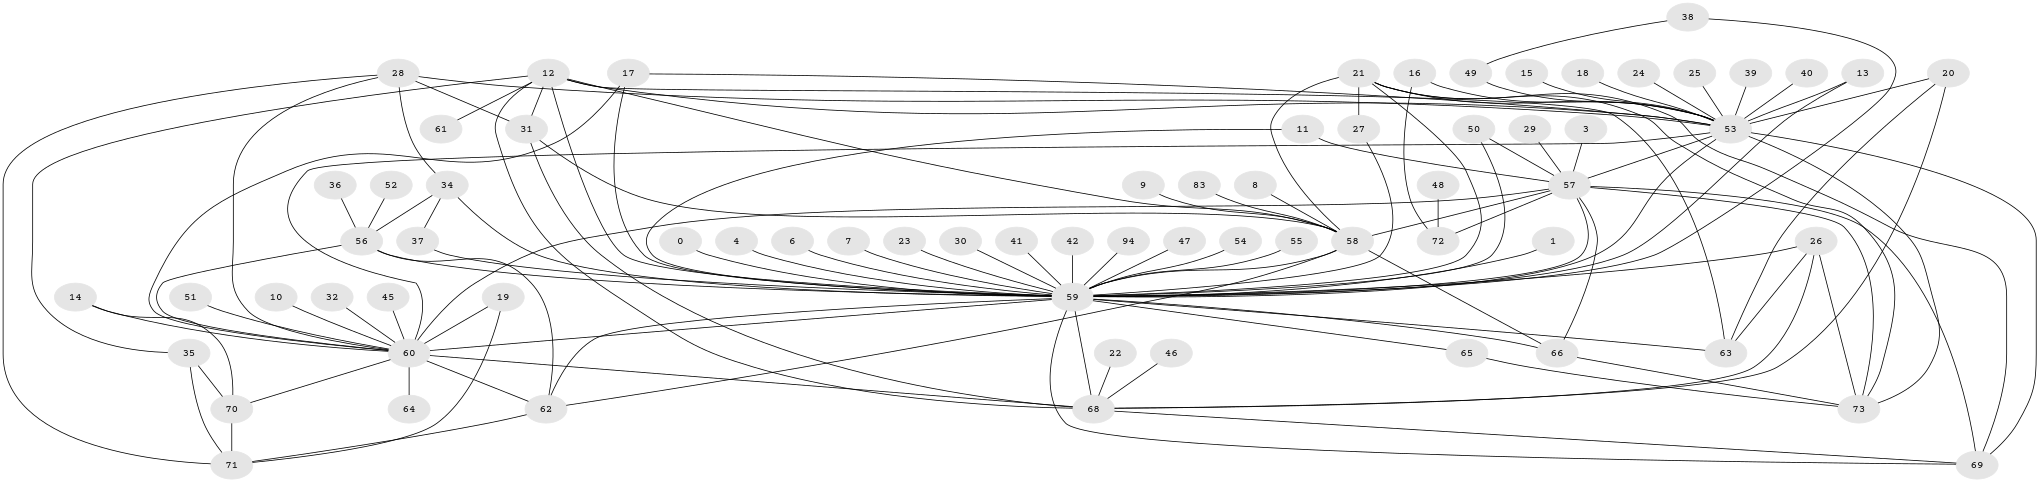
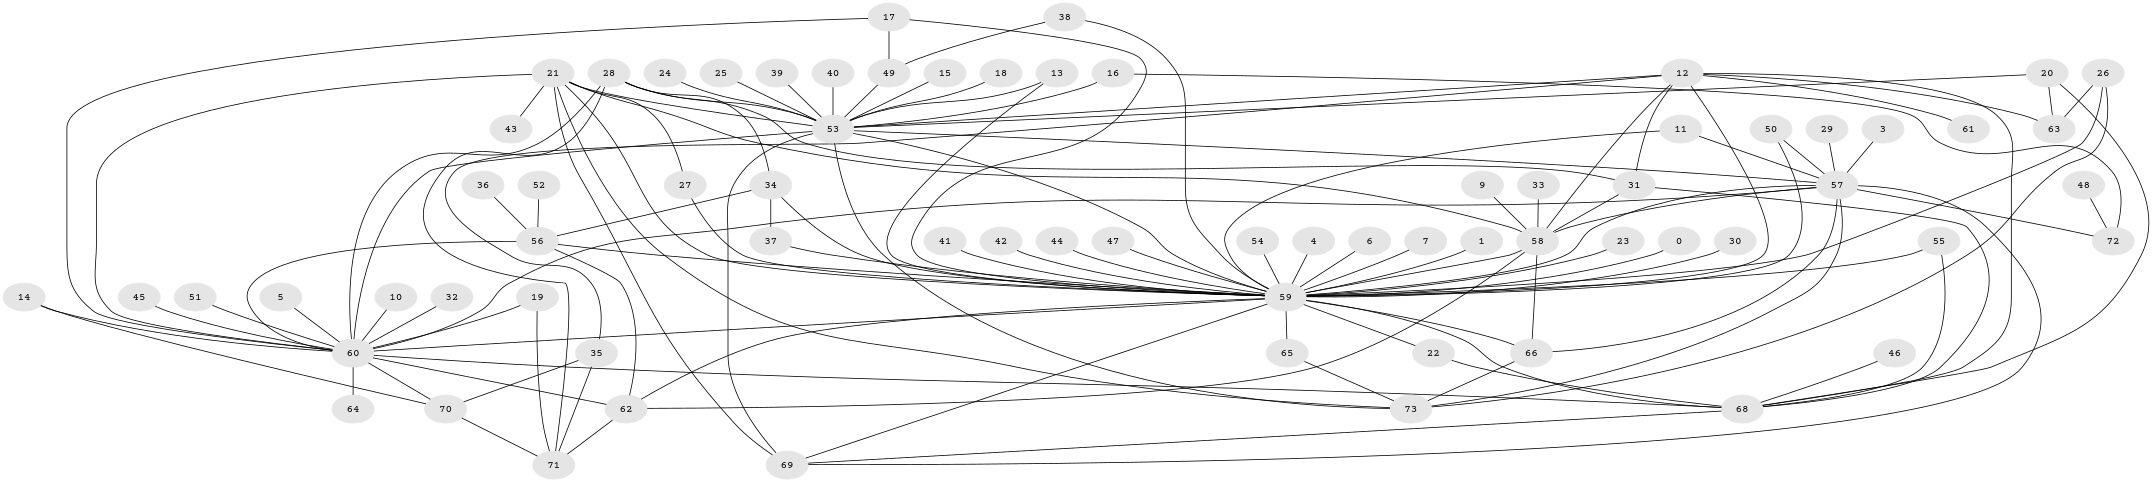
edge "17" -- "53": now "17" -- "49"
node "43": added
edge "21" -- "60": added
node "83": label "83" -> "33"
node "8": removed
node "94": label "94" -> "44"
node "5": added
edge "59" -- "63": now "59" -- "22"
edge "26" -- "68": now "55" -- "68"
